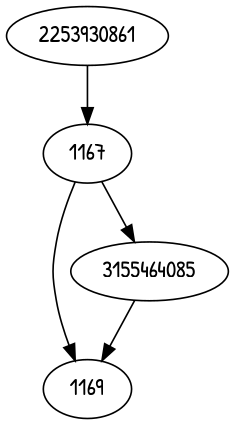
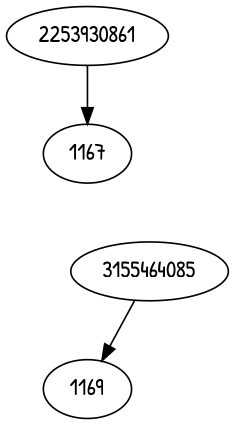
edge "1167" -> "3155464085": removed
edge "1167" -> "1169": removed
